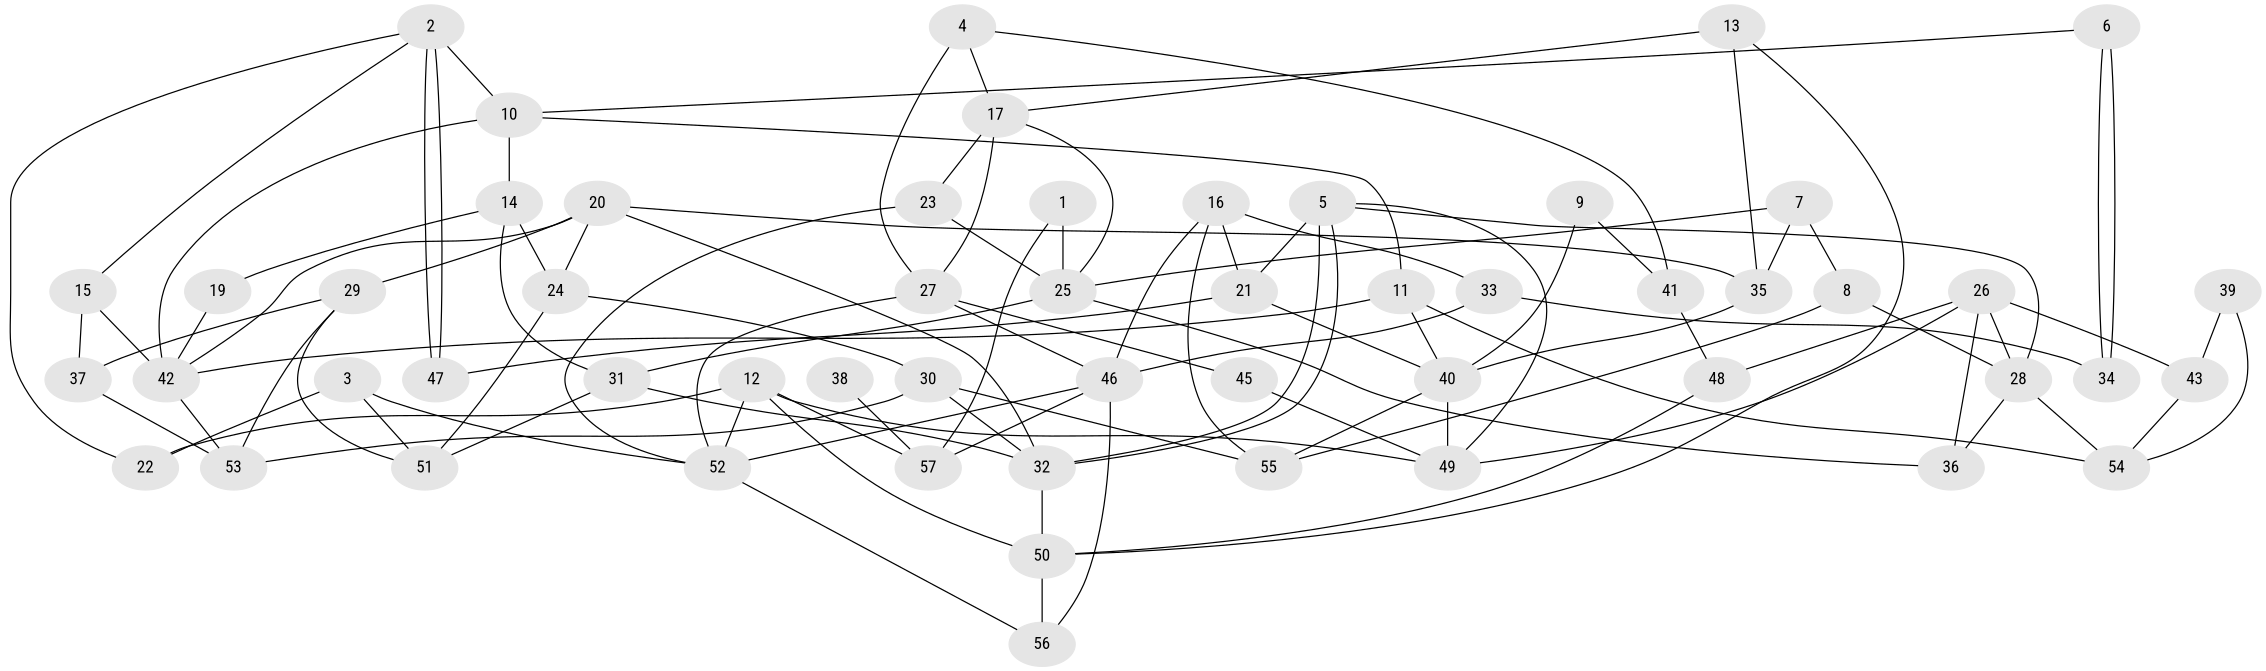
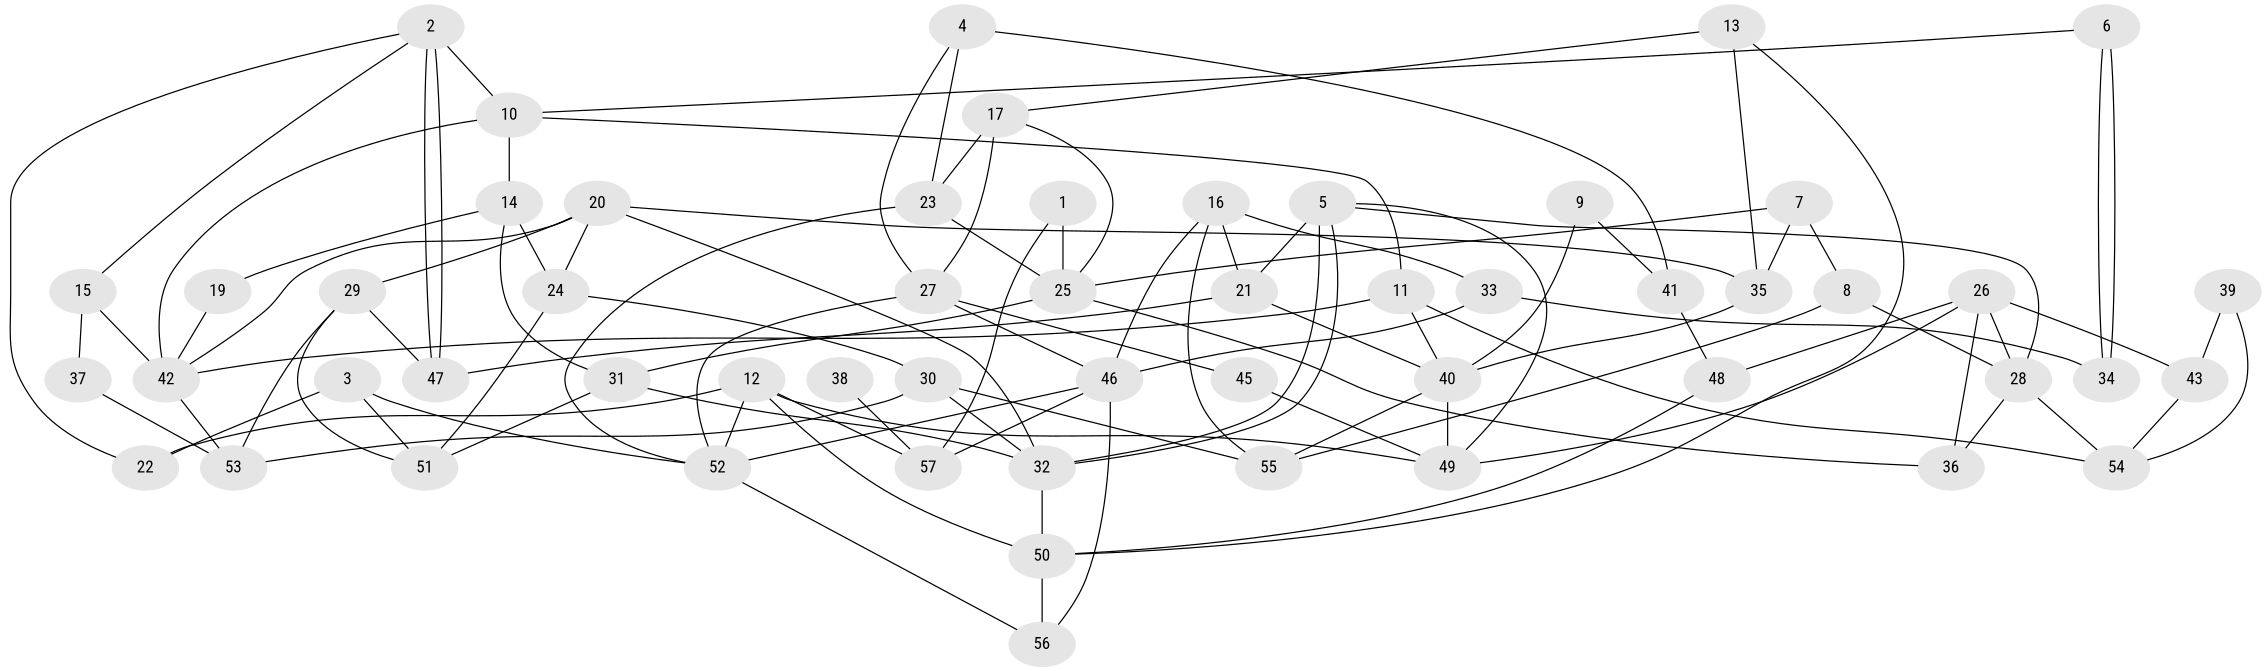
edge "4" -- "17": now "4" -- "23"
edge "29" -- "37": now "29" -- "47"
